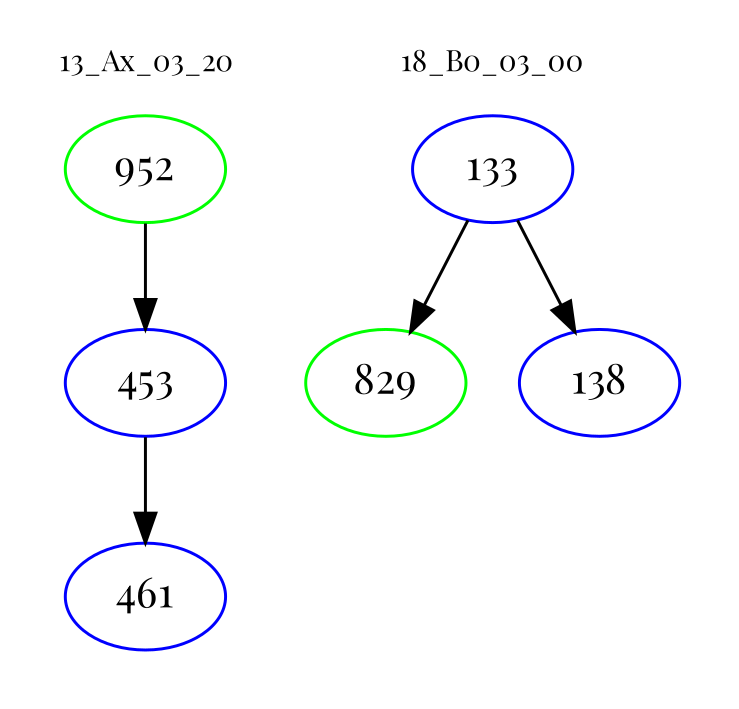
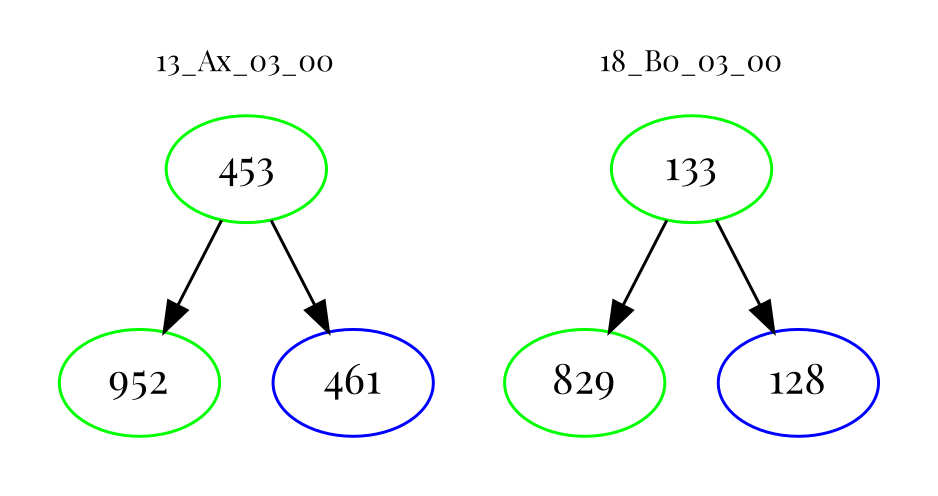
cluster "13_Ax_03_20": label "13_Ax_03_20" -> "13_Ax_03_00"
node "133": color blue -> green
edge "952" -> "453": reversed
node "453": color blue -> green
node "138": label "138" -> "128"
